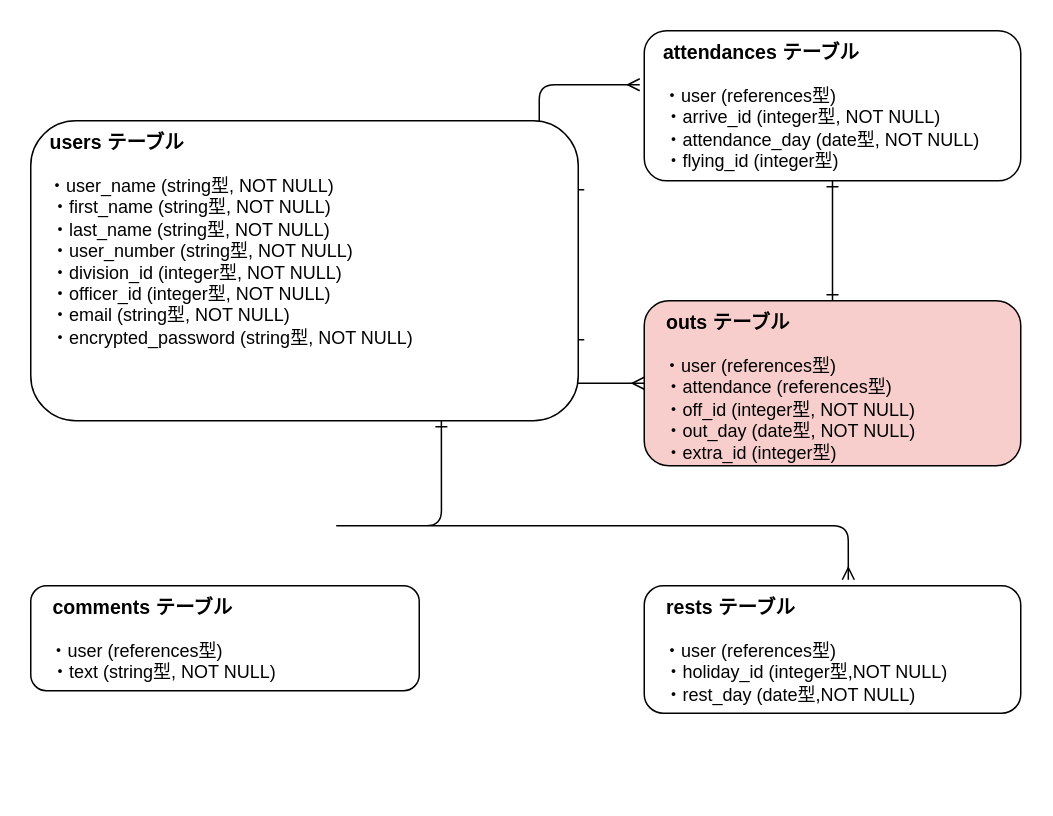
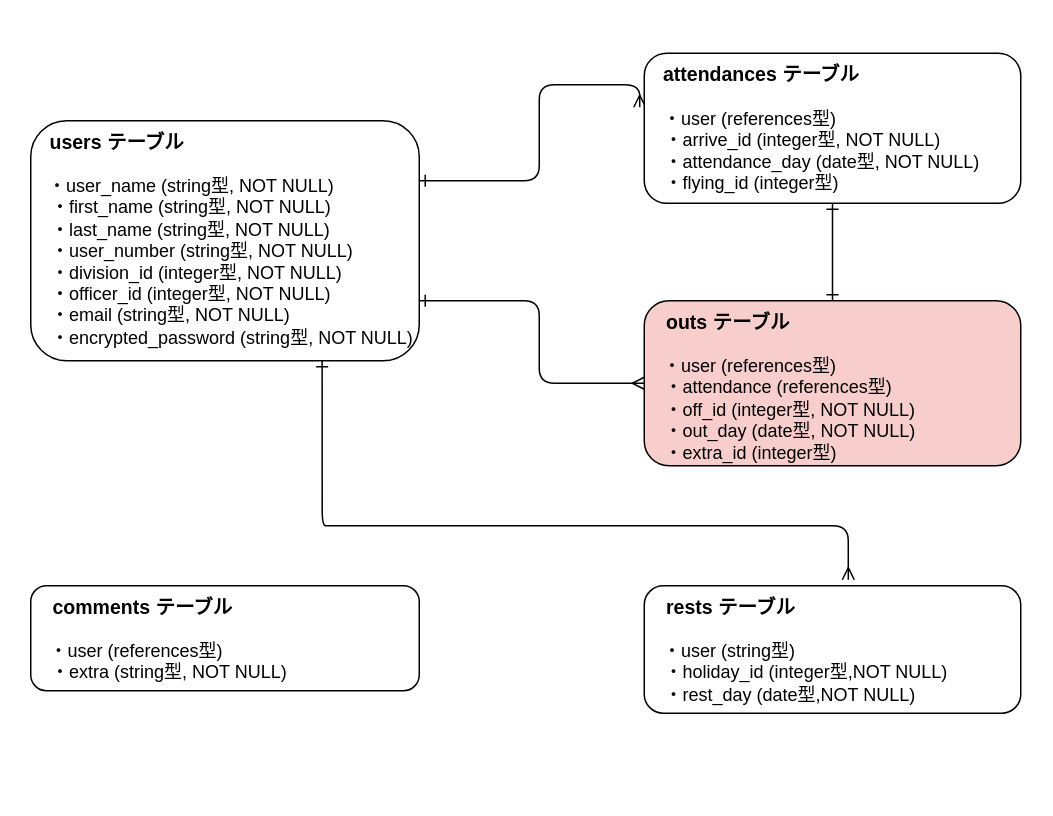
node "attendances テーブル ・user (references型) ・arrive_id (integer型, NOT NULL) ・attendance_day (date型, NOT NULL) ・flying_id (integer型)": moved (833, 106) -> (833, 128)
node "users テーブル ・user_name (string型, NOT NULL) ・first_name (string型, NOT NULL) ・last_name (string型, NOT NULL) ・user_number (string型, NOT NULL) ・division_id (integer型, NOT NULL) ・officer_id (integer型, NOT NULL) ・email (string型, NOT NULL) ・encrypted_password (string型, NOT NULL)": size 548x300 -> 389x240
node "comments テーブル ・user (references型) ・text (string型, NOT NULL)": label "comments テーブル ・user (references型) ・text (string型, NOT NULL)" -> "comments テーブル ・user (references型) ・extra (string型, NOT NULL)"
node "rests テーブル ・user (references型) ・holiday_id (integer型,NOT NULL) ・rest_day (date型,NOT NULL)": label "rests テーブル ・user (references型) ・holiday_id (integer型,NOT NULL) ・rest_day (date型,NOT NULL)" -> "rests テーブル ・user (string型) ・holiday_id (integer型,NOT NULL) ・rest_day (date型,NOT NULL)"
